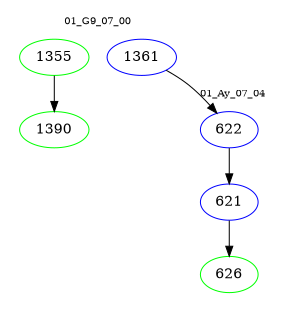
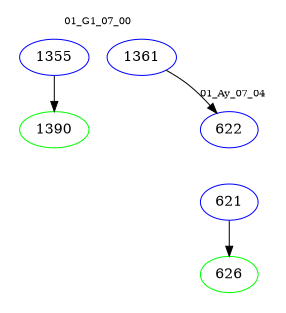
cluster "01_G9_07_00": label "01_G9_07_00" -> "01_G1_07_00"
node "1355": color green -> blue
edge "622" -> "621": removed
